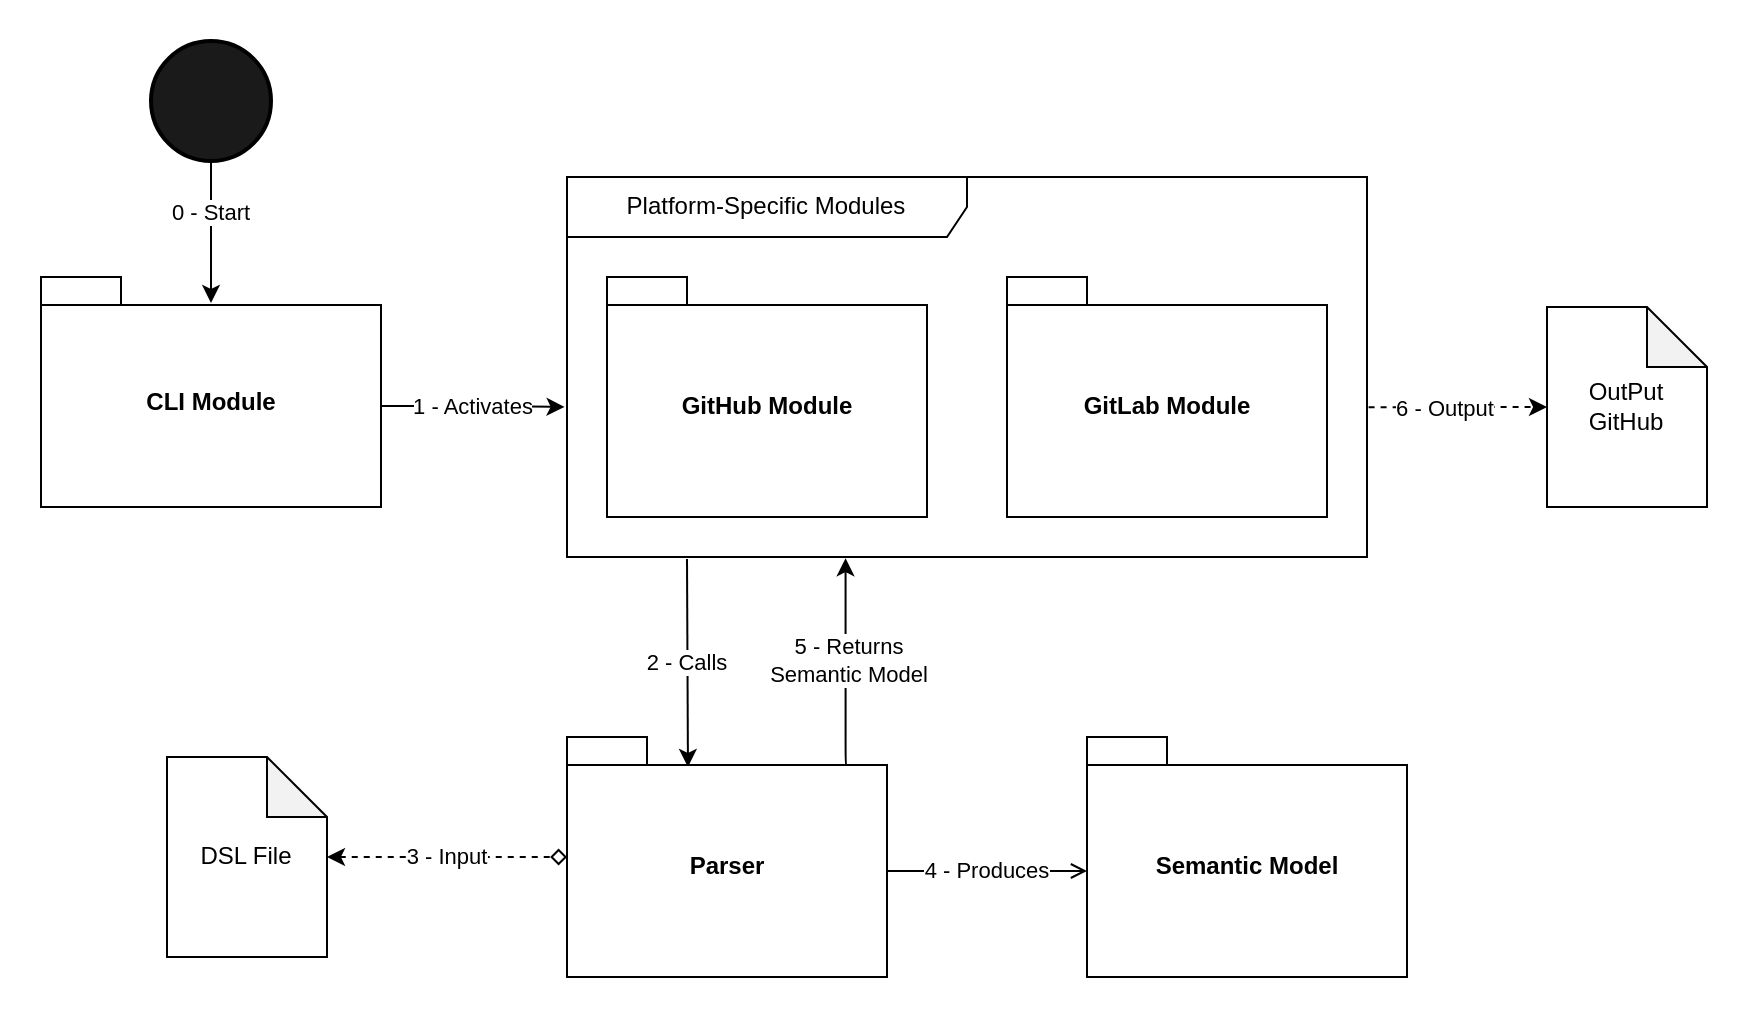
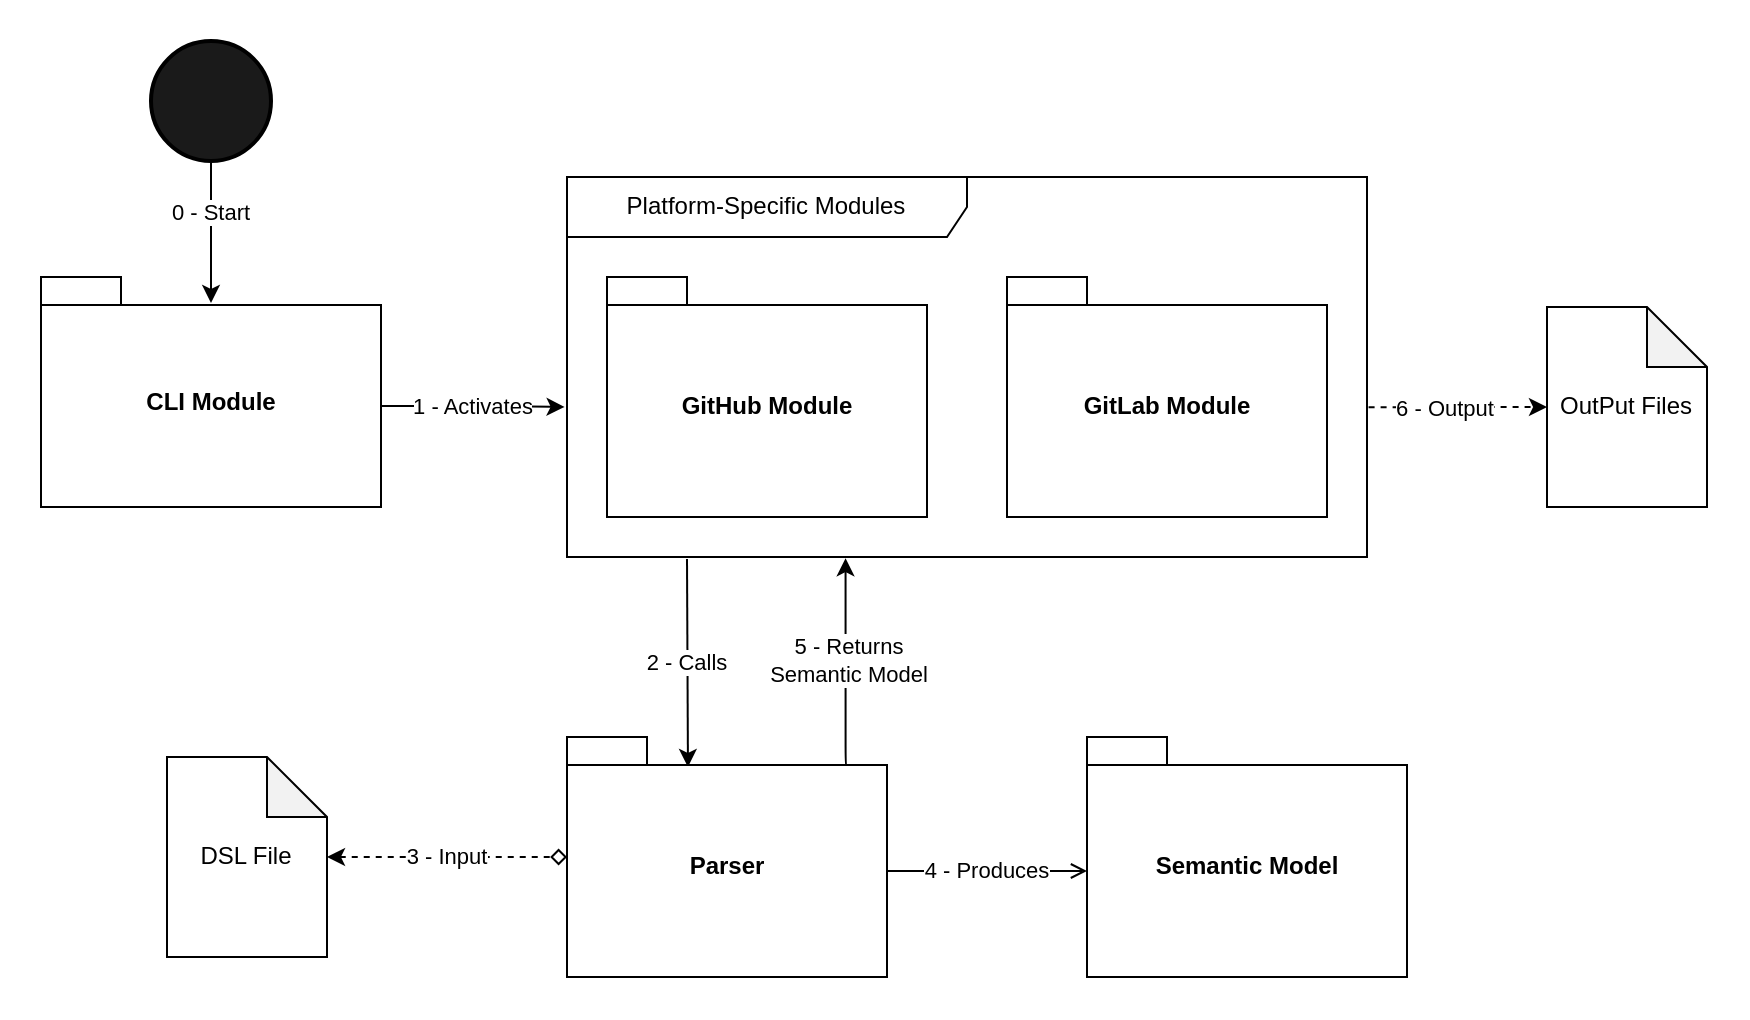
node "OutPut GitHub": label "OutPut GitHub" -> "OutPut Files"
